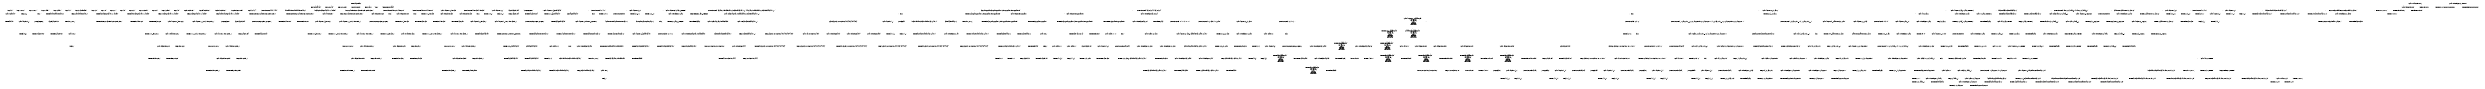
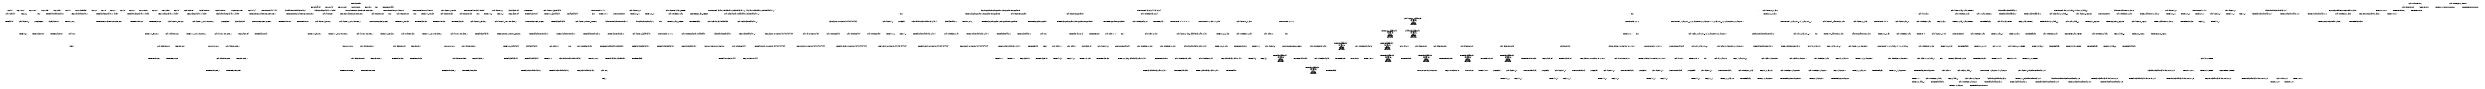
node "(LITERAL,1,ieee802_1x_notify_port_enabled(v13->eapol_sm, 1))": added
